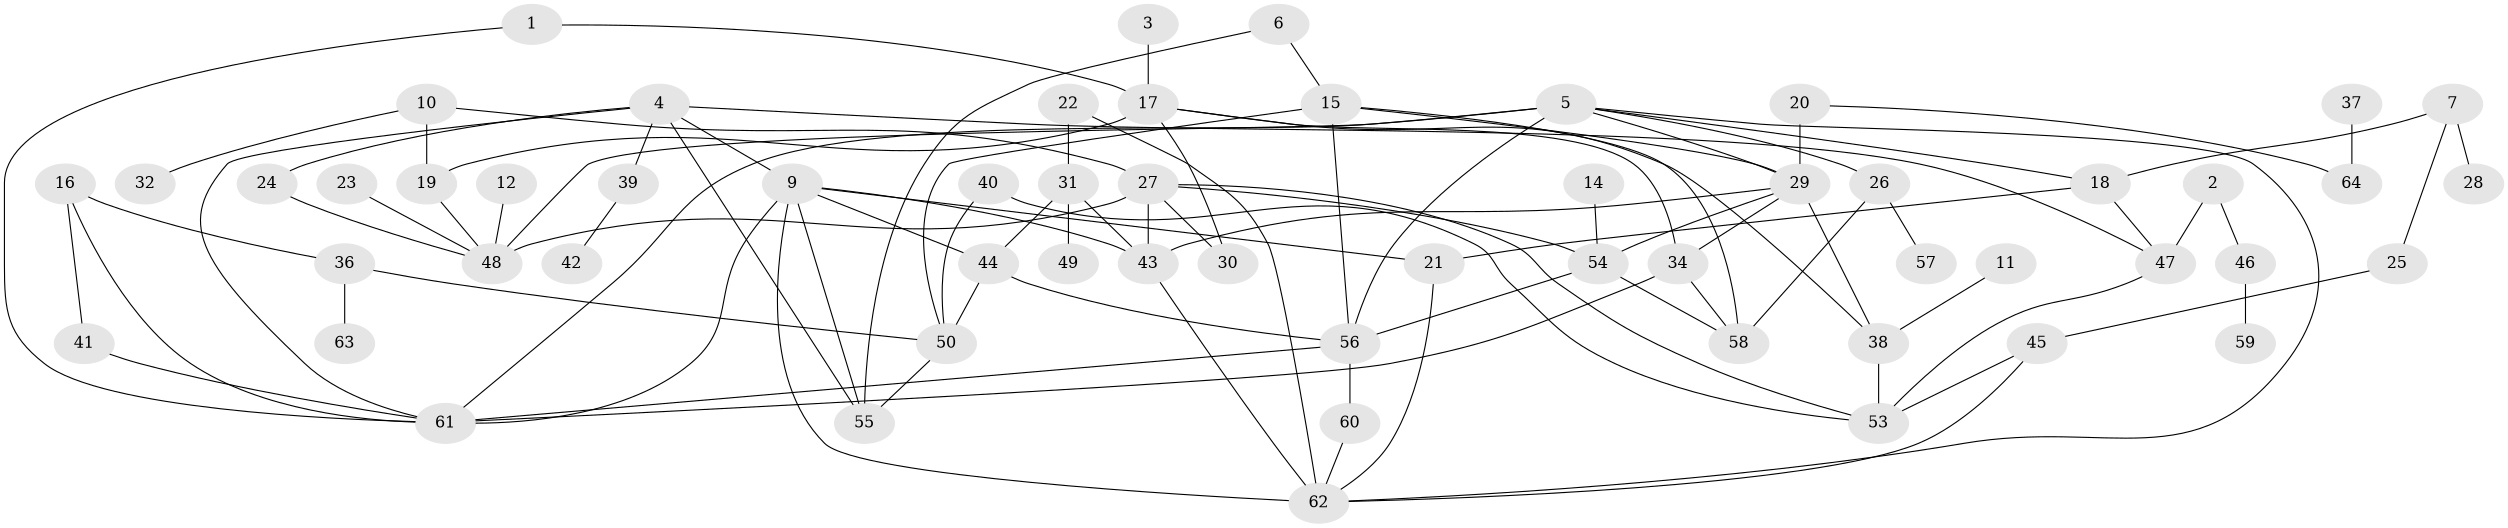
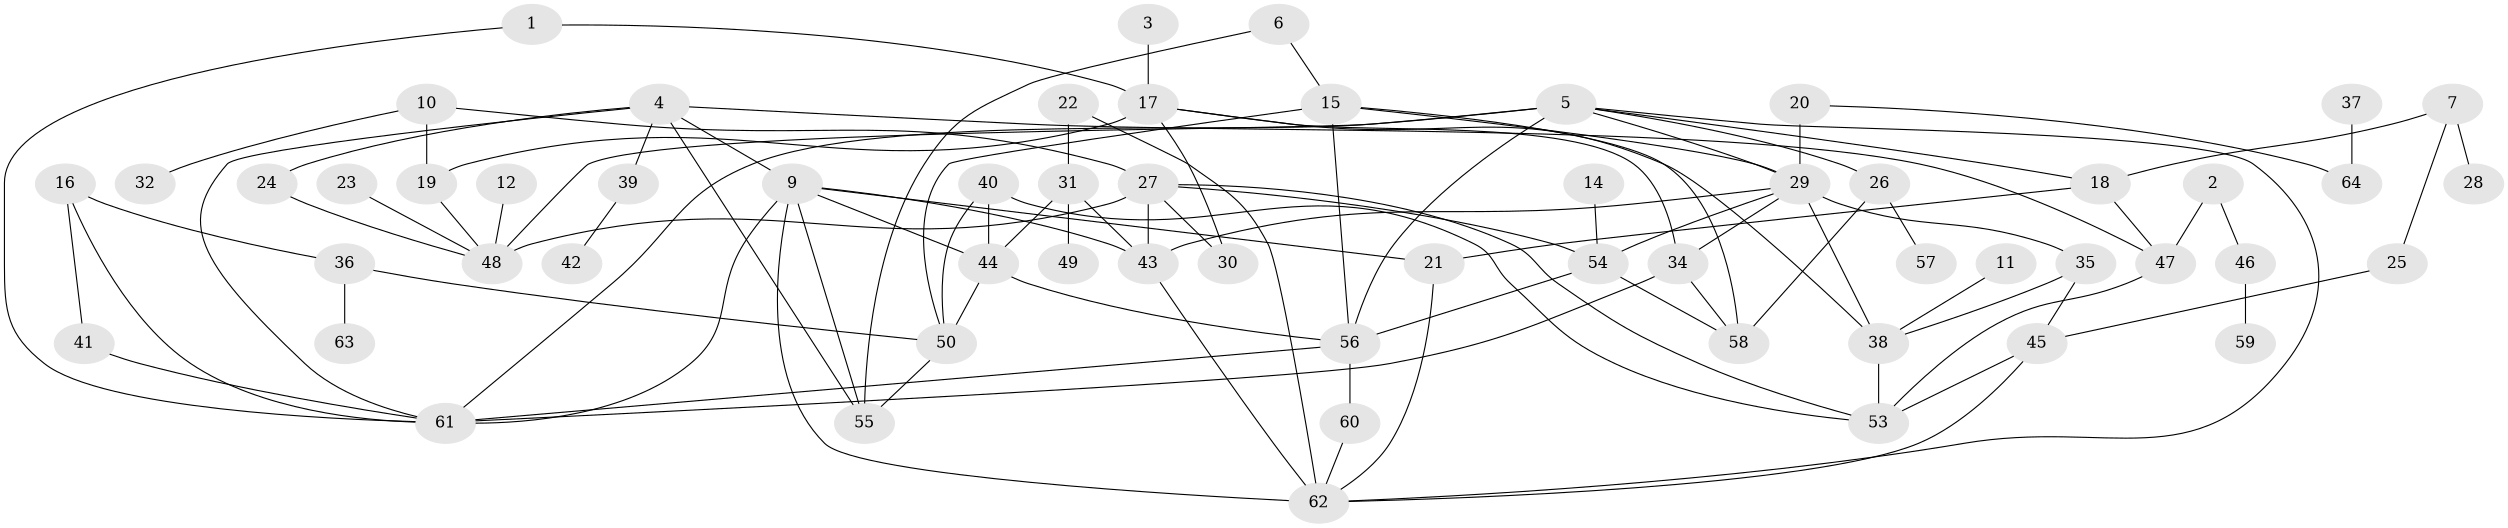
edge "40" -- "44": added
node "35": added
